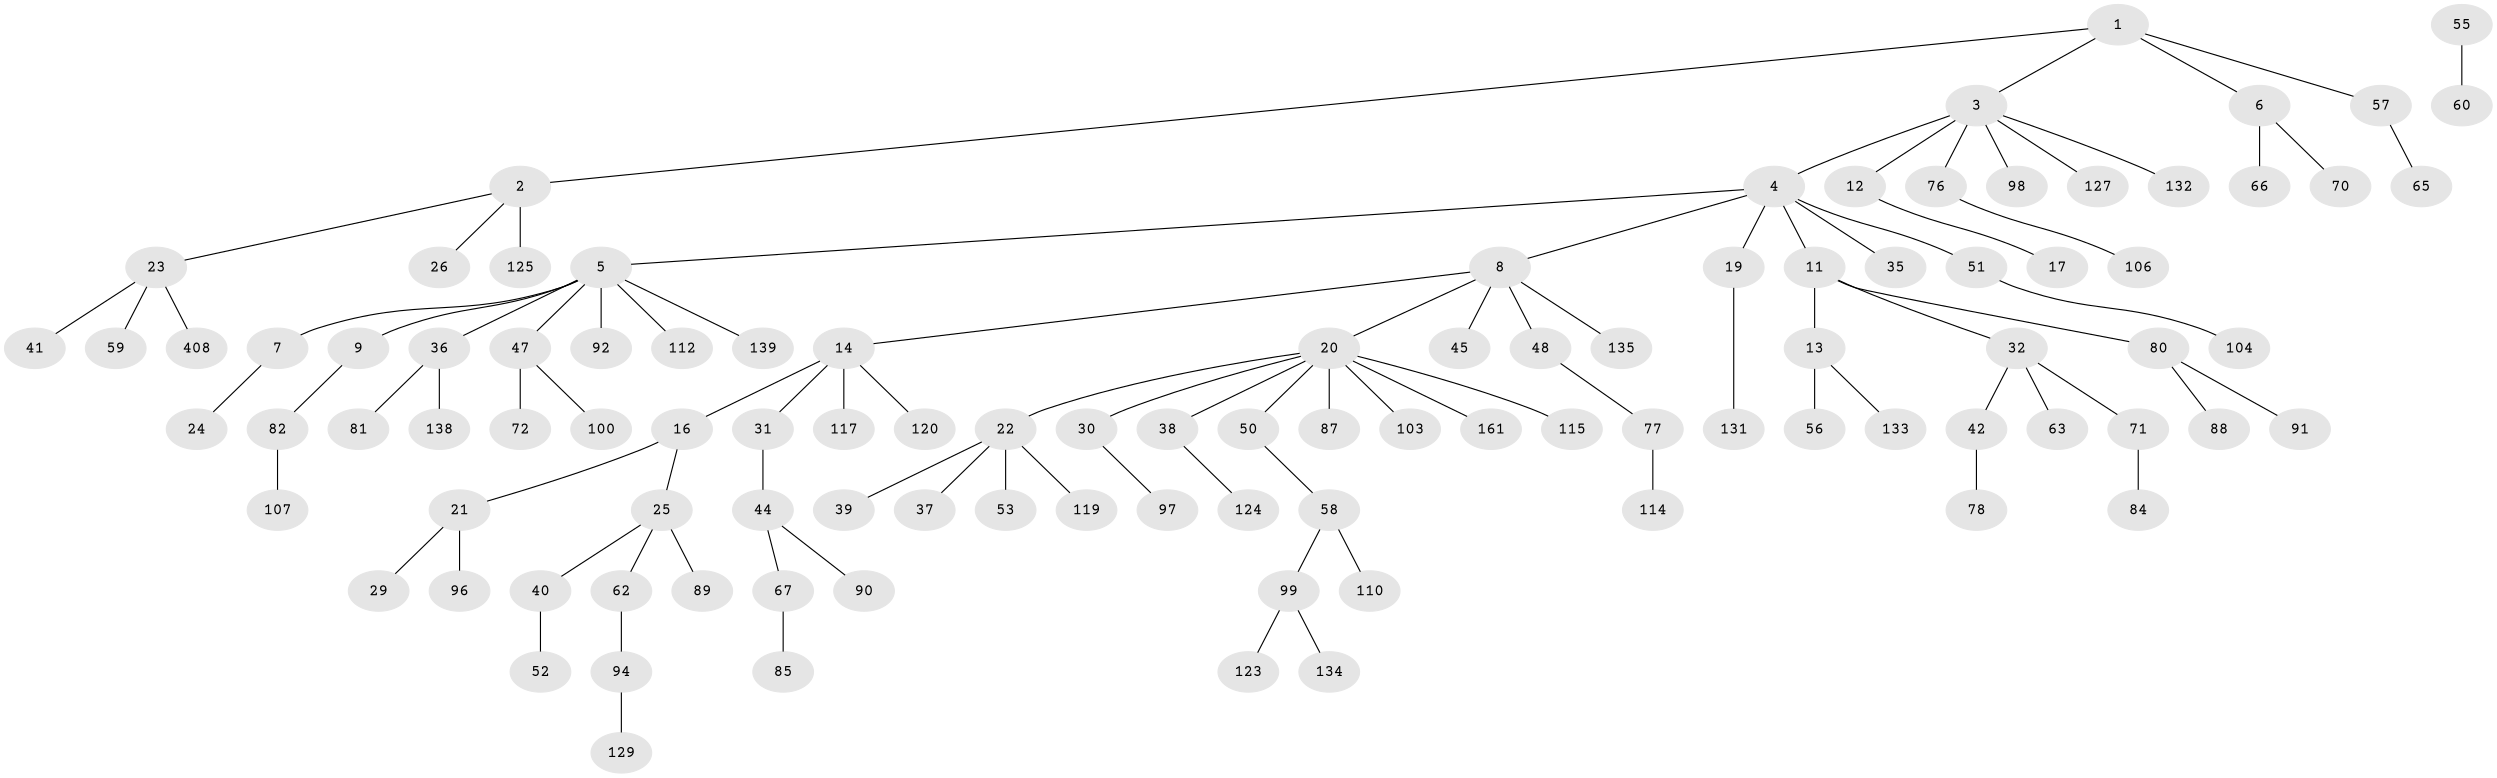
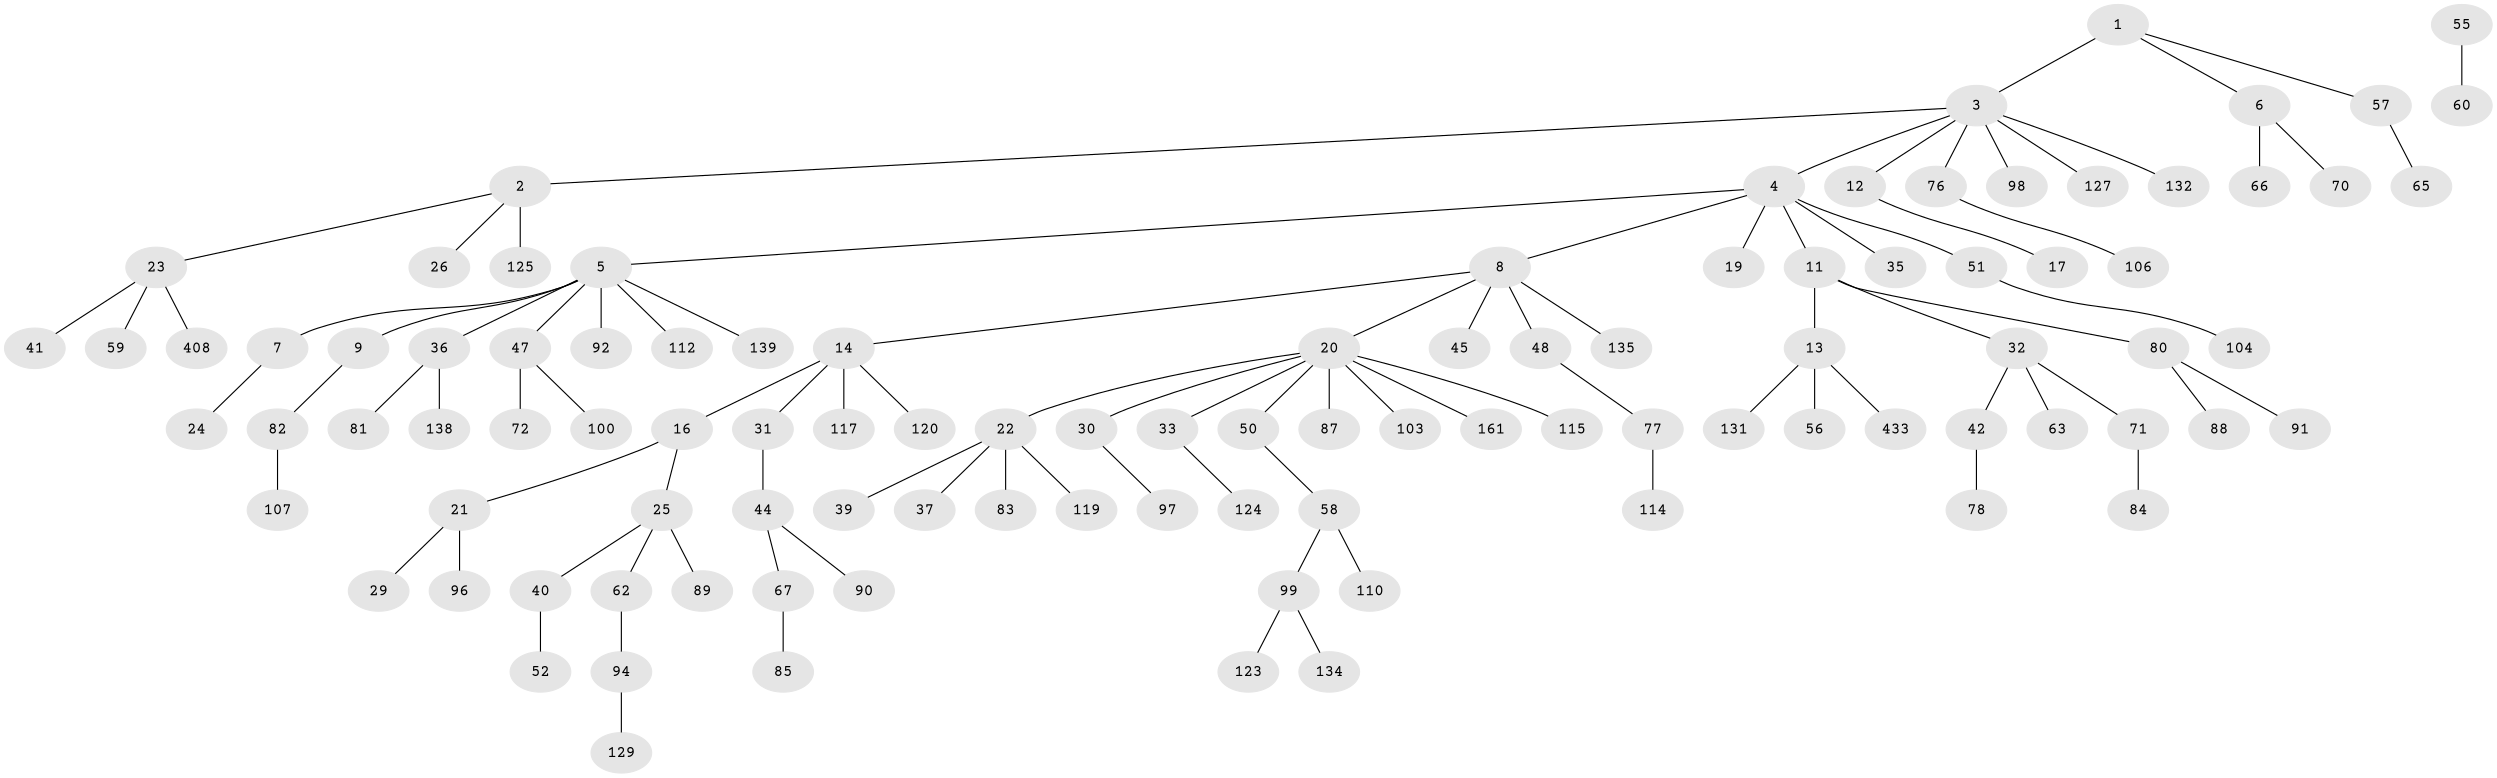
edge "1" -- "2": now "3" -- "2"
edge "19" -- "131": now "13" -- "131"
node "38": label "38" -> "33"
node "133": label "133" -> "433"
node "53": label "53" -> "83"
